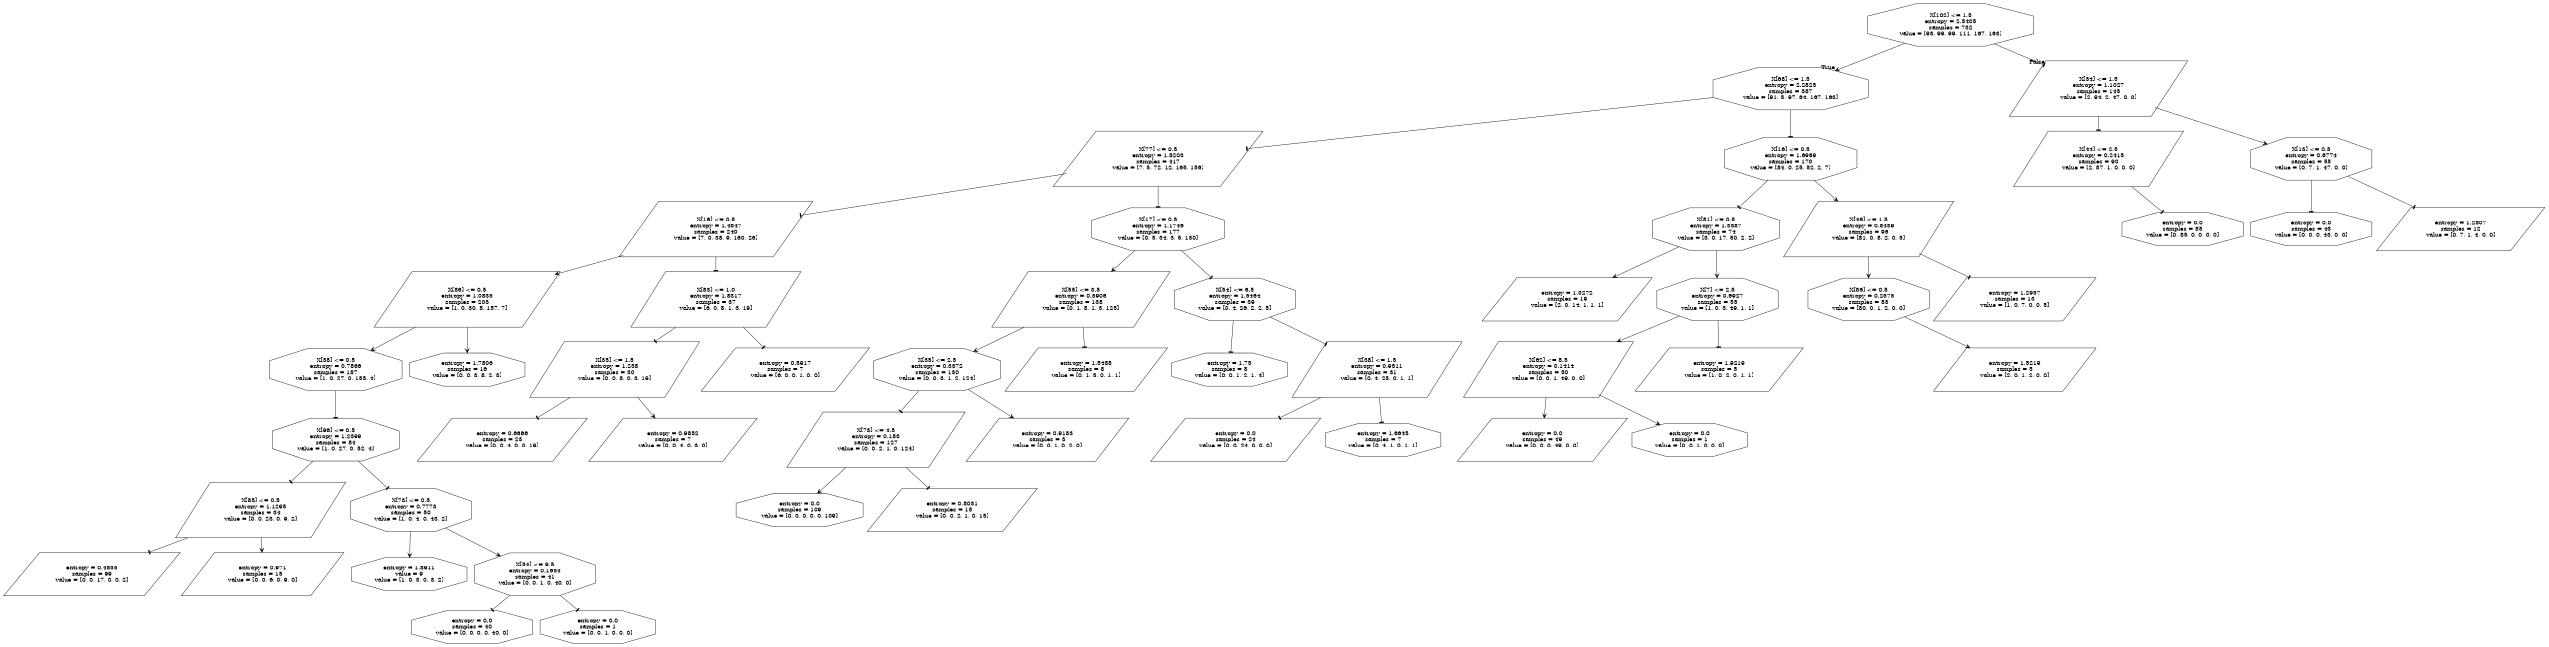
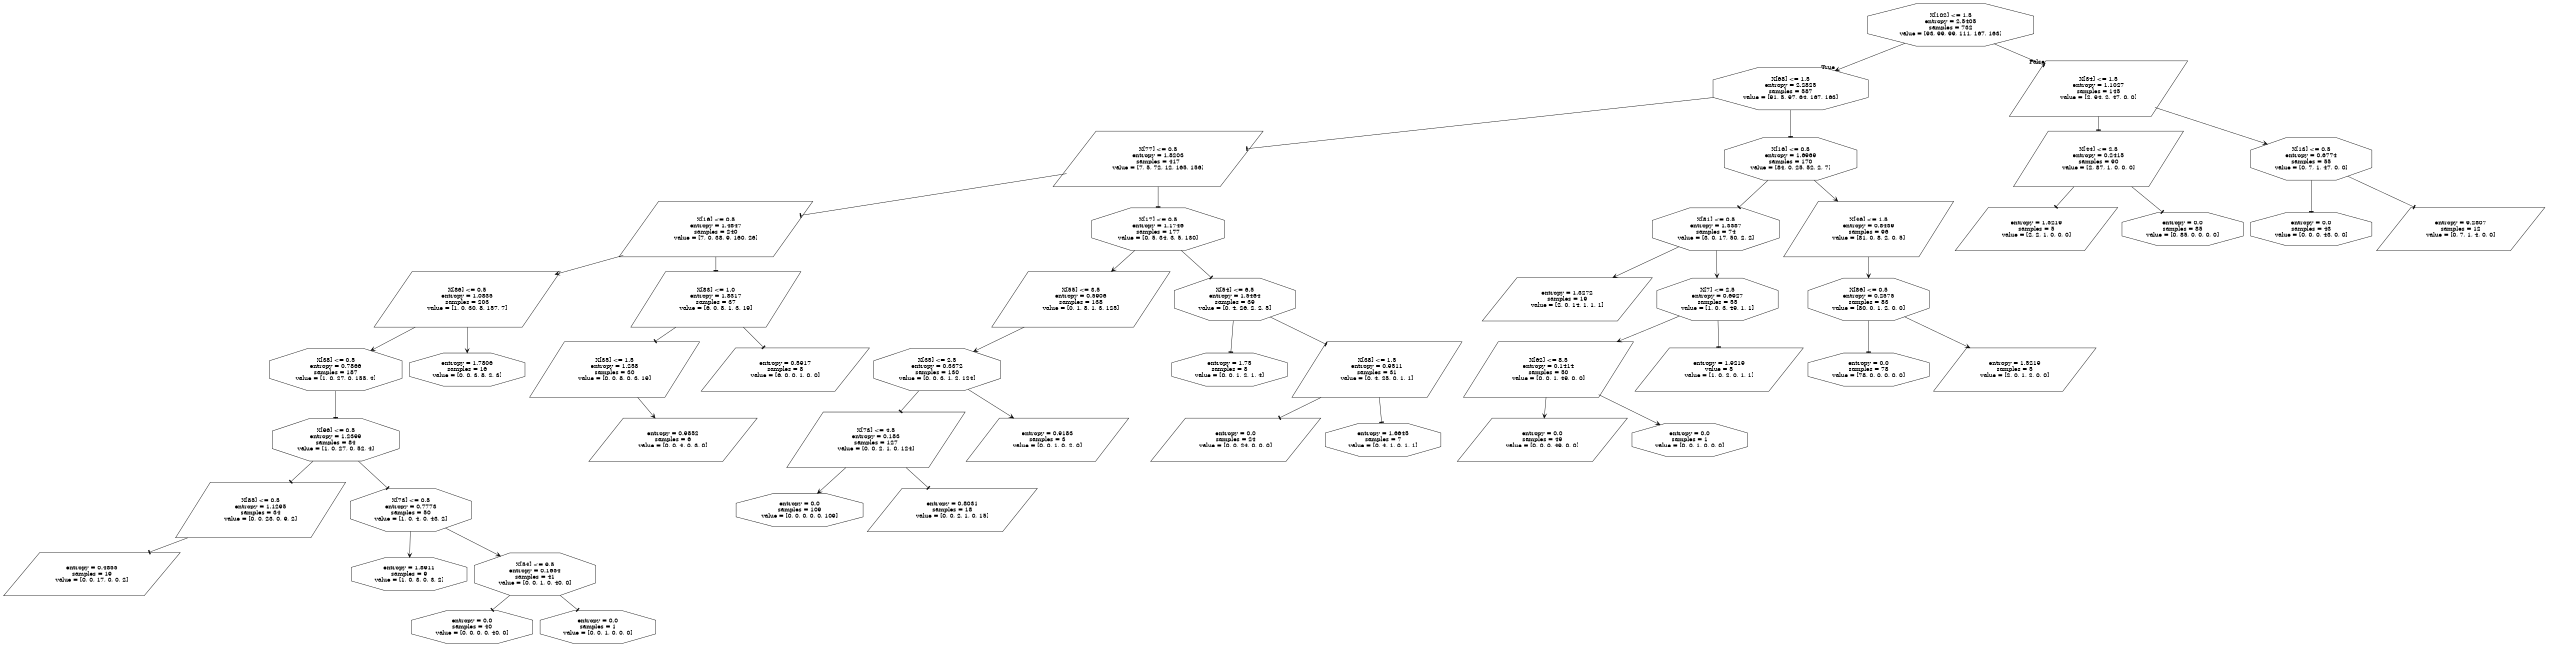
node "entropy = 1.5219 samples = 5 value = [2, 2, 1, 0, 0, 0]": added
node "entropy = 1.2807 samples = 12 value = [0, 7, 1, 4, 0, 0]": label "entropy = 1.2807 samples = 12 value = [0, 7, 1, 4, 0, 0]" -> "entropy = 9.2807 samples = 12 value = [0, 7, 1, 4, 0, 0]"
node "entropy = 1.2957 samples = 13 value = [1, 0, 7, 0, 0, 5]": removed
node "entropy = 0.5917 samples = 7 value = [6, 0, 0, 1, 0, 0]": label "entropy = 0.5917 samples = 7 value = [6, 0, 0, 1, 0, 0]" -> "entropy = 0.5917 samples = 8 value = [6, 0, 0, 1, 0, 0]"
node "entropy = 1.5488 samples = 8 value = [0, 1, 5, 0, 1, 1]": removed
node "entropy = 1.9219 samples = 5 value = [1, 0, 2, 0, 1, 1]": label "entropy = 1.9219 samples = 5 value = [1, 0, 2, 0, 1, 1]" -> "entropy = 1.9219 value = 5 value = [1, 0, 2, 0, 1, 1]"
node "entropy = 0.0 samples = 78 value = [78, 0, 0, 0, 0, 0]": added
node "entropy = 0.6666 samples = 23 value = [0, 0, 4, 0, 0, 19]": removed
node "entropy = 0.9852 samples = 7 value = [0, 0, 4, 0, 3, 0]": label "entropy = 0.9852 samples = 7 value = [0, 0, 4, 0, 3, 0]" -> "entropy = 0.9852 samples = 6 value = [0, 0, 4, 0, 3, 0]"
node "entropy = 0.4855 samples = 99 value = [0, 0, 17, 0, 0, 2]": label "entropy = 0.4855 samples = 99 value = [0, 0, 17, 0, 0, 2]" -> "entropy = 0.4855 samples = 19 value = [0, 0, 17, 0, 0, 2]"
node "entropy = 0.971 samples = 15 value = [0, 0, 6, 0, 9, 0]": removed
node "entropy = 1.8911 value = 9 value = [1, 0, 3, 0, 3, 2]": label "entropy = 1.8911 value = 9 value = [1, 0, 3, 0, 3, 2]" -> "entropy = 1.8911 samples = 9 value = [1, 0, 3, 0, 3, 2]"
